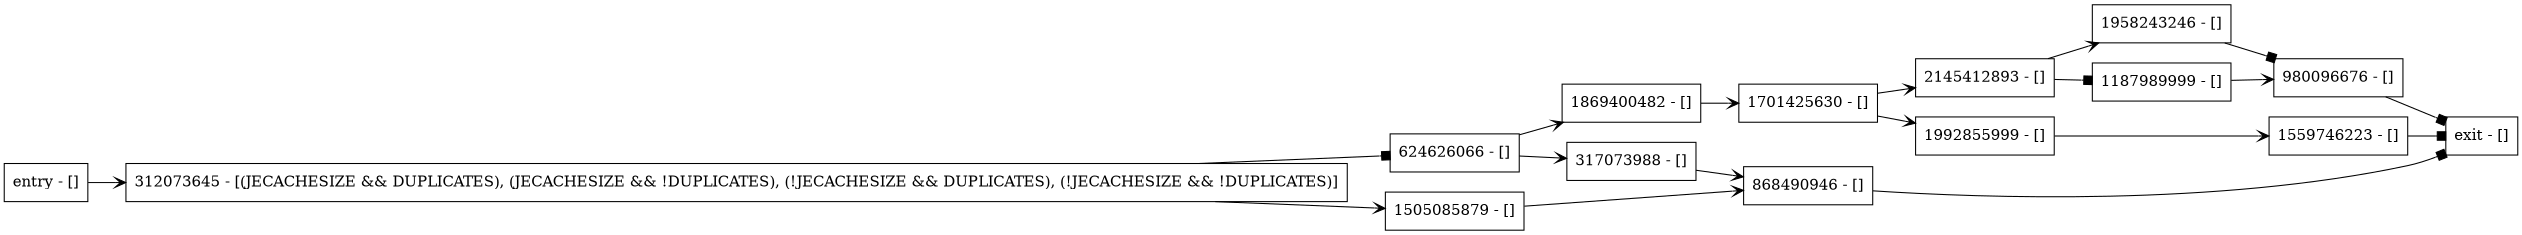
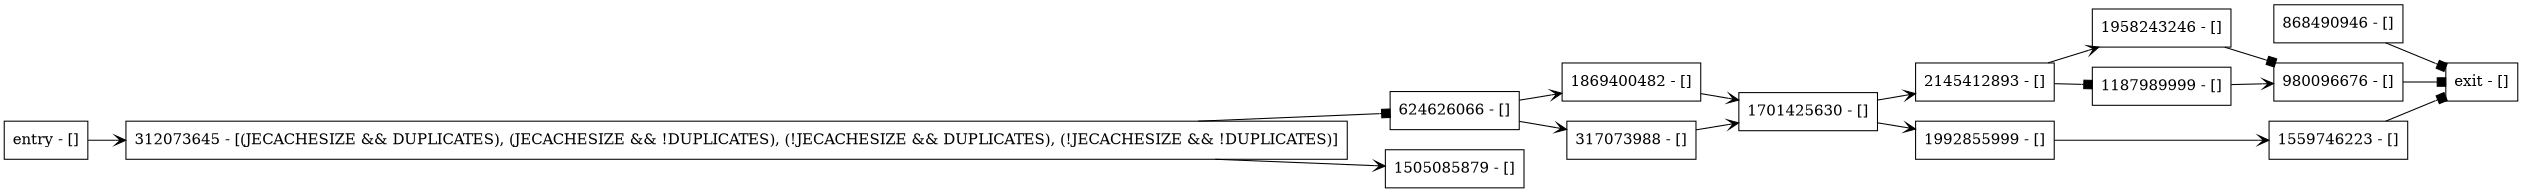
edge "317073988 - []" -> "868490946 - []": now "317073988 - []" -> "1701425630 - []"
edge "1505085879 - []" -> "868490946 - []": removed
